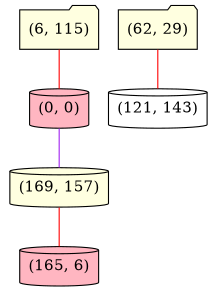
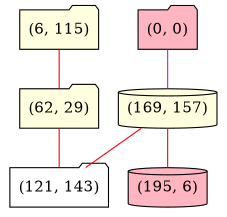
edge "(6, 115)" -- "(0, 0)": now "(6, 115)" -- "(62, 29)"
node "(0, 0)": shape cylinder -> folder
node "(121, 143)": shape cylinder -> folder
edge "(169, 157)" -- "(121, 143)": added
node "(165, 6)": label "(165, 6)" -> "(195, 6)"
